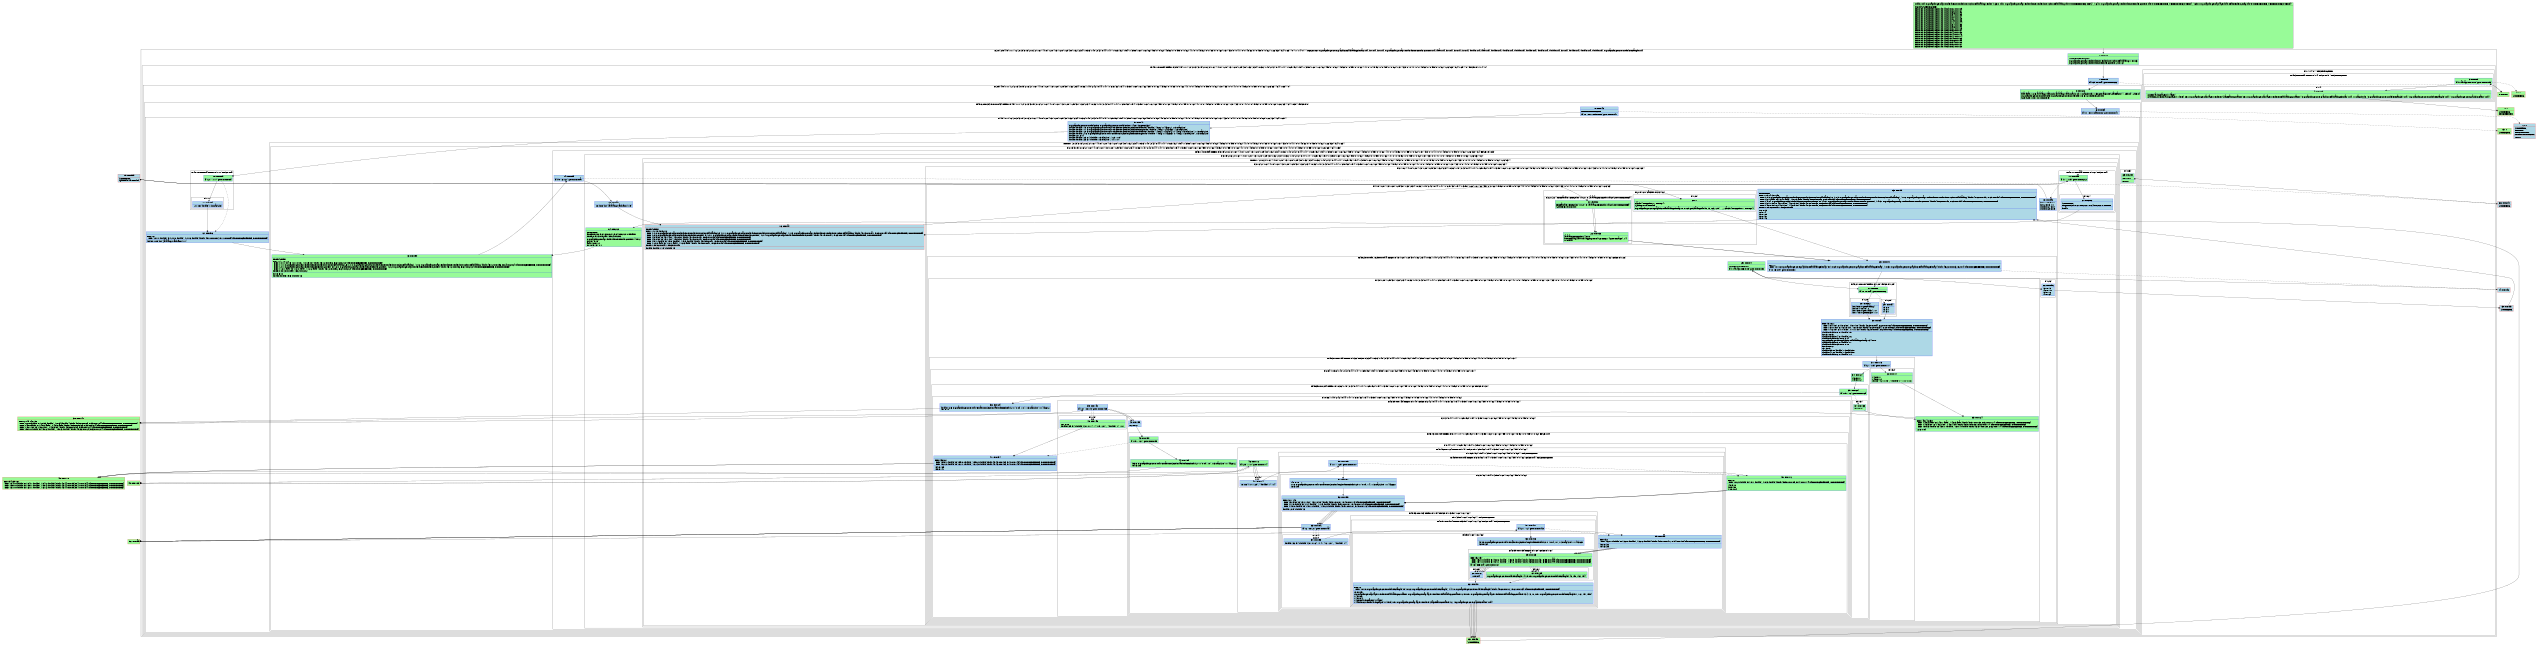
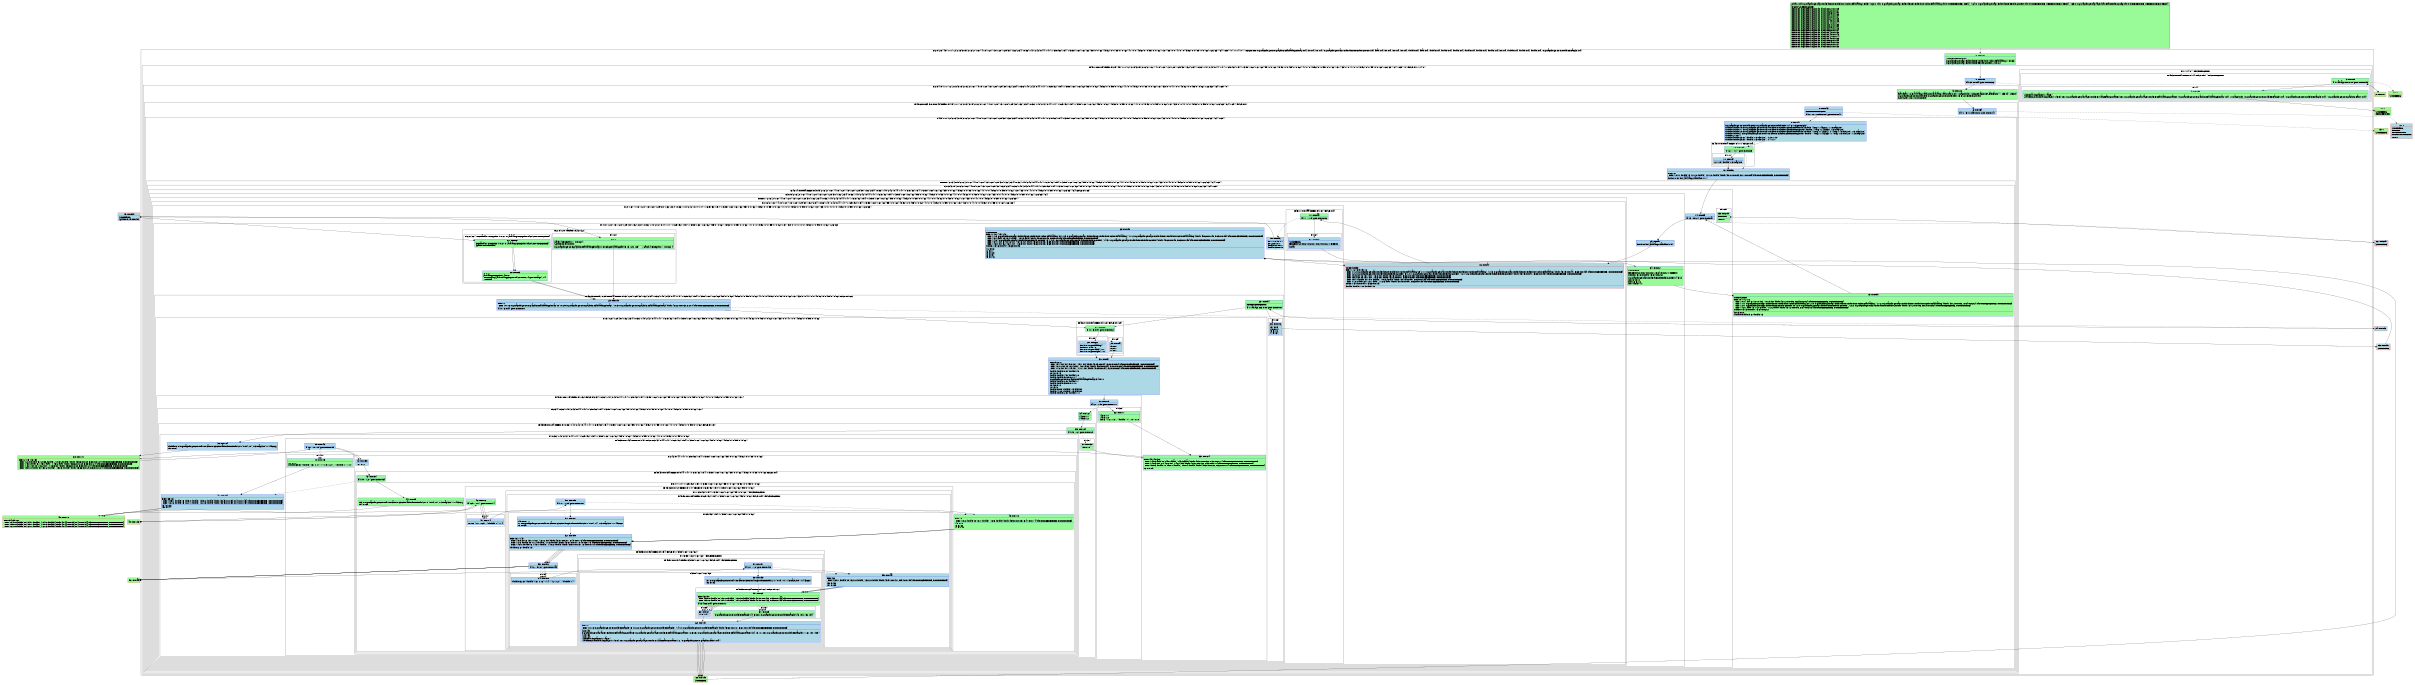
edge "12: 0x0096" -> "13: 0x009b": now "12: 0x0096" -> "14: 0x009f"
